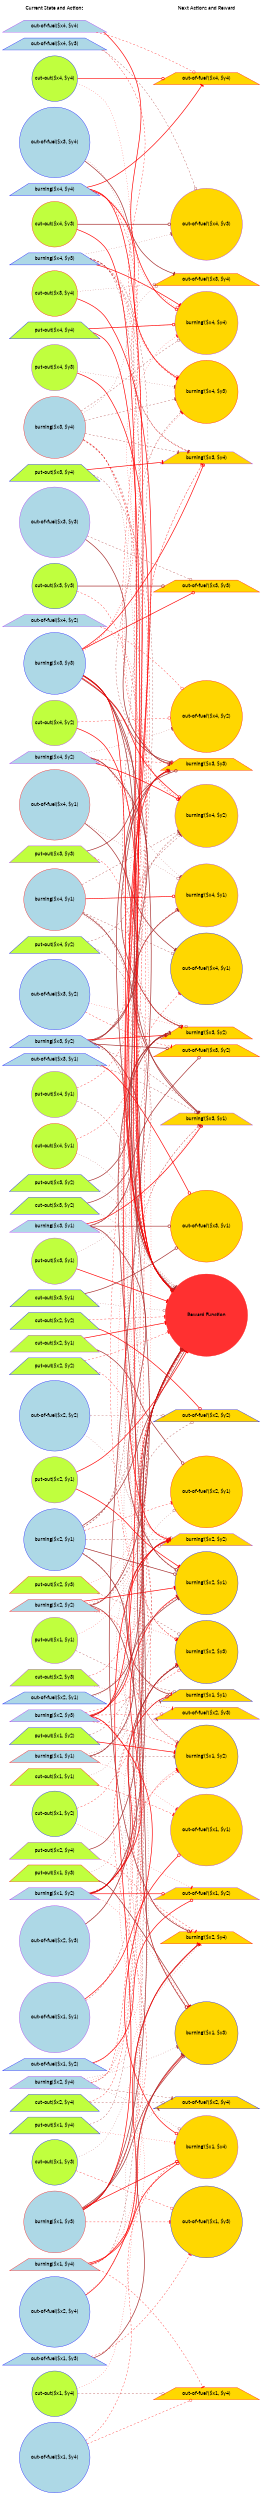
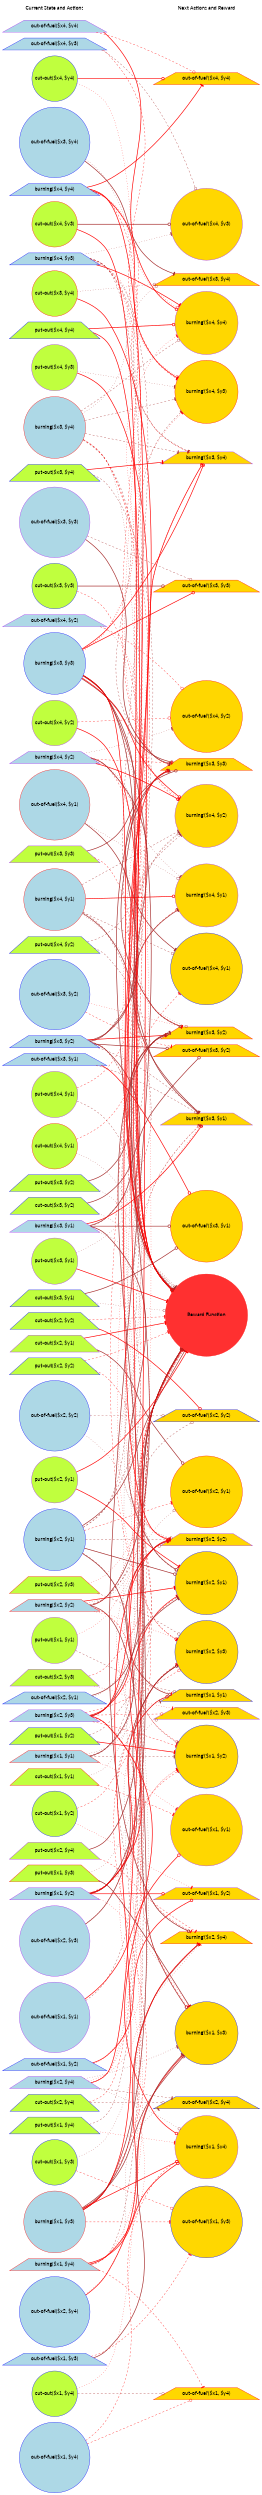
edge "burning($x2, $y4)" -> "burning'($x3, $y4)": style dashed -> bold
edge "out-of-fuel($x2, $y3)" -> "out-of-fuel'($x2, $y3)": arrowhead tee -> odot
